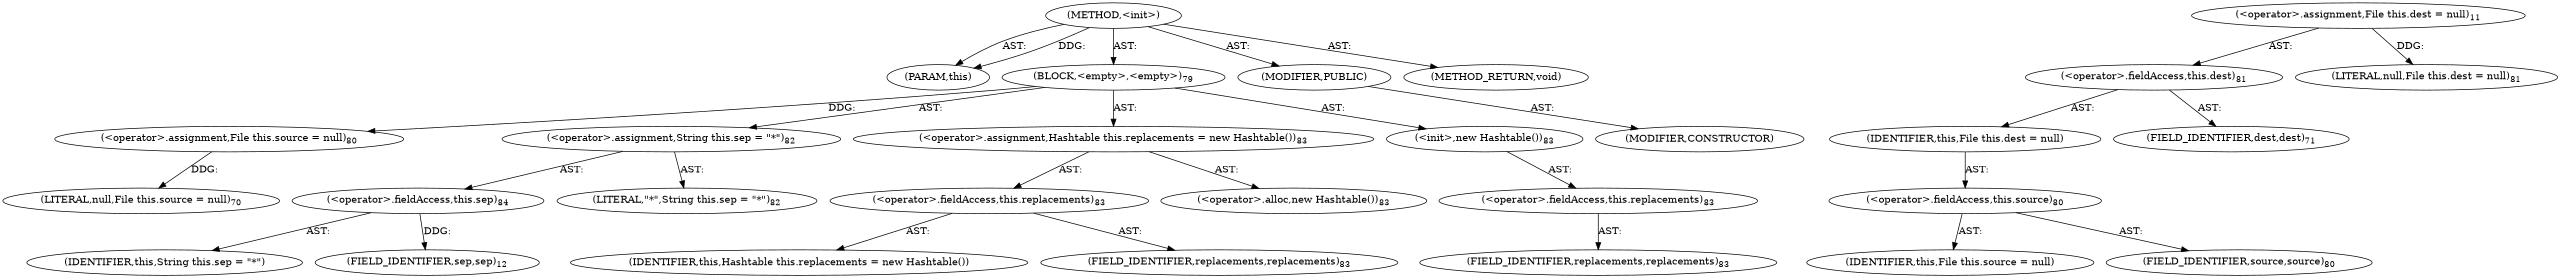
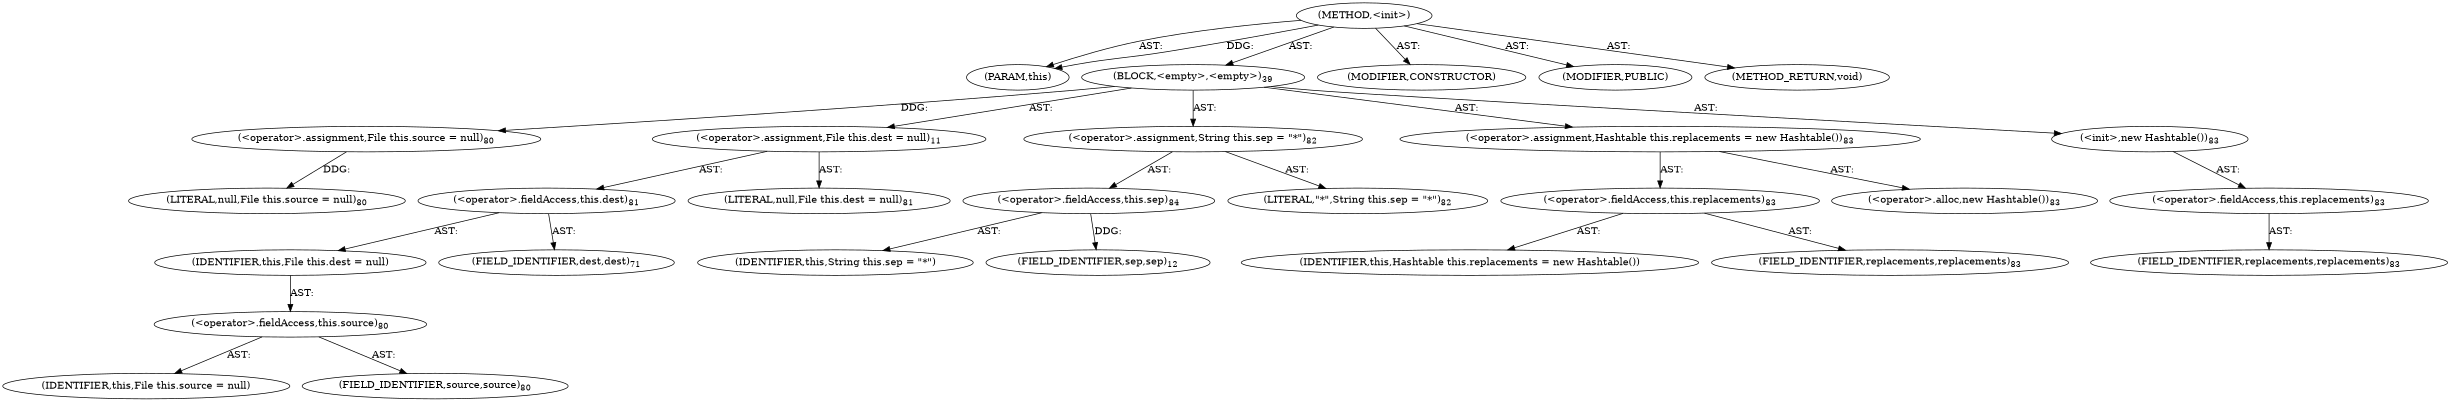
edge "(<operator>.assignment,File this.dest = null)" -> "(LITERAL,null,File this.dest = null)": label "DDG: " -> "AST: "
node "(BLOCK,<empty>,<empty>)": text "79" -> "39"
edge "(BLOCK,<empty>,<empty>)" -> "(<operator>.assignment,File this.dest = null)": added, label "AST:"
edge "(MODIFIER,PUBLIC)" -> "(MODIFIER,CONSTRUCTOR)": now "(METHOD,<init>)" -> "(MODIFIER,CONSTRUCTOR)"
node "(LITERAL,null,File this.source = null)": text "70" -> "80"
